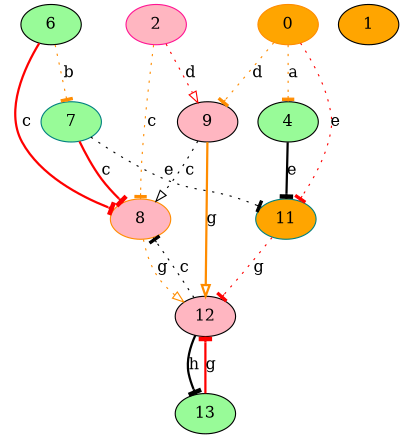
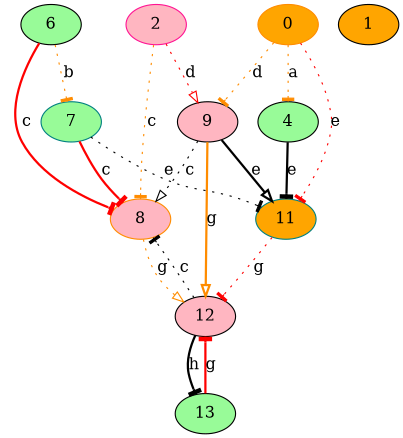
edge "9" -> "11": added, label "e"
